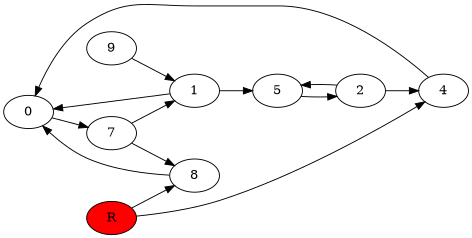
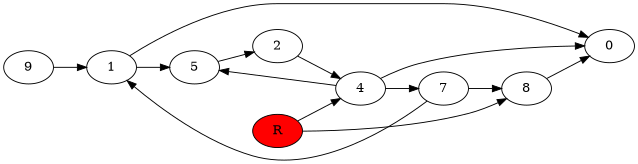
edge "2" -> "5": now "4" -> "5"
edge "0" -> "7": now "4" -> "7"
